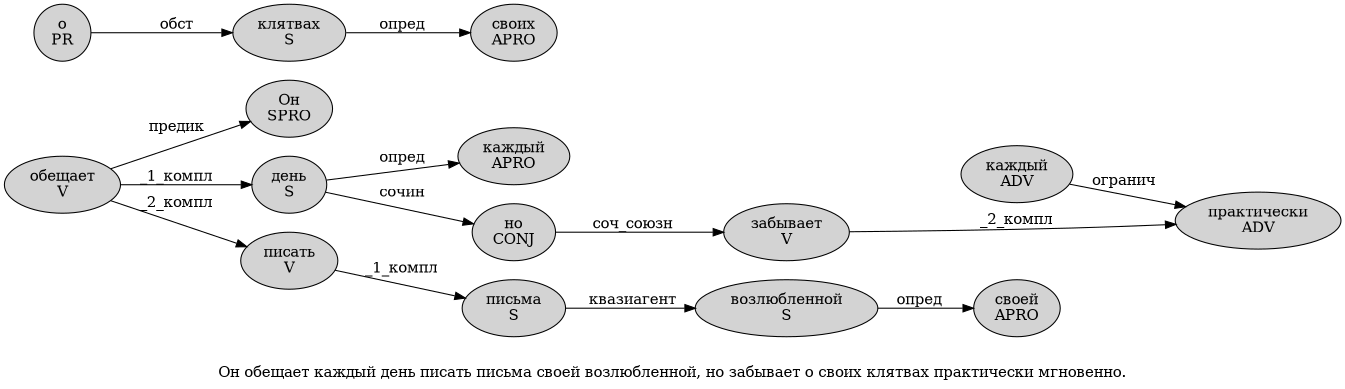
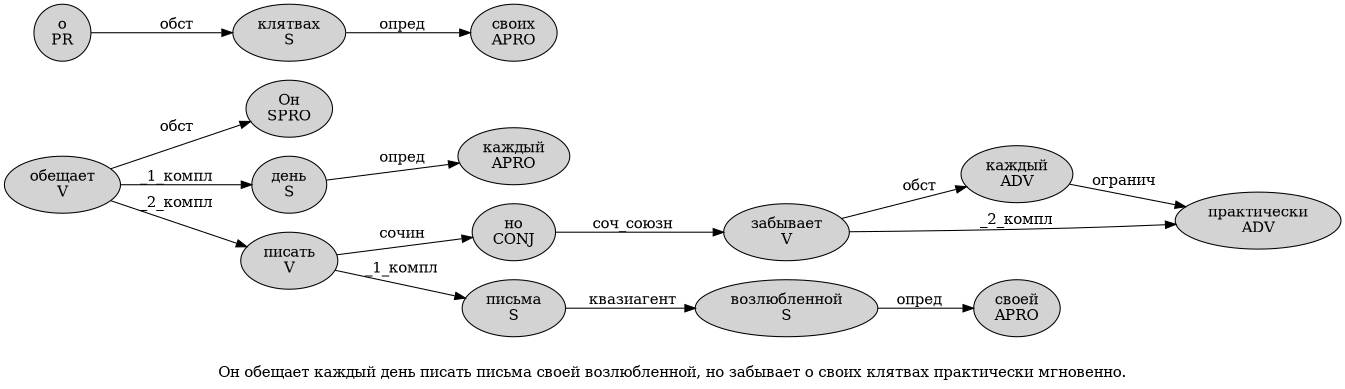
edge "обещает V" -> "Он SPRO": label "предик" -> "обст"
edge "забывает V" -> "каждый ADV": added, label "обст"
edge "день S" -> "но CONJ": now "писать V" -> "но CONJ"
